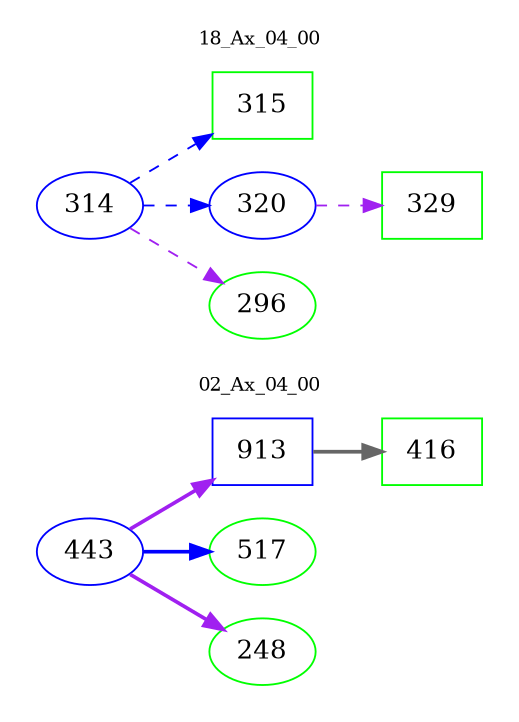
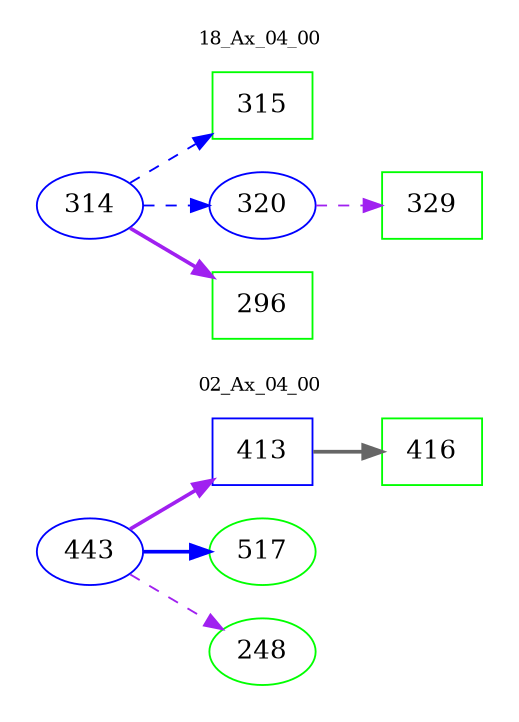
edge "314" -> "296": style dashed -> bold
node "296": shape ellipse -> box
node "913": label "913" -> "413"
edge "443" -> "248": style bold -> dashed
